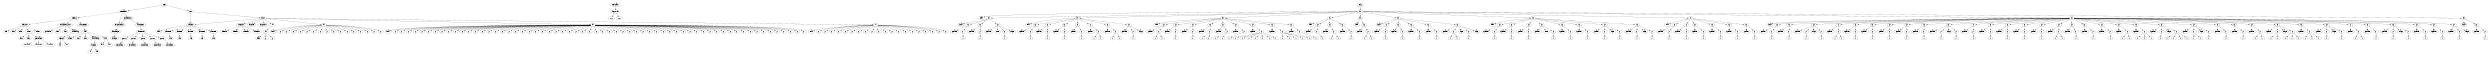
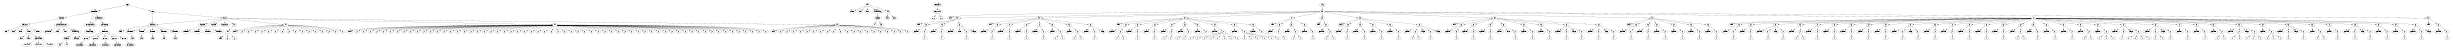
node "sourceDesc": removed
